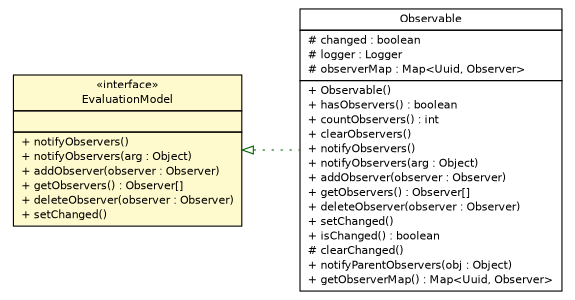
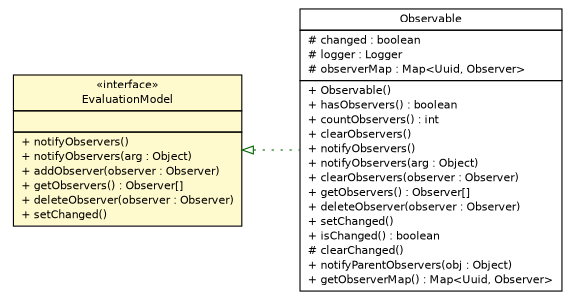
node "Observable": text "+ addObserver(observer : Observer)" -> "+ clearObservers(observer : Observer)"
